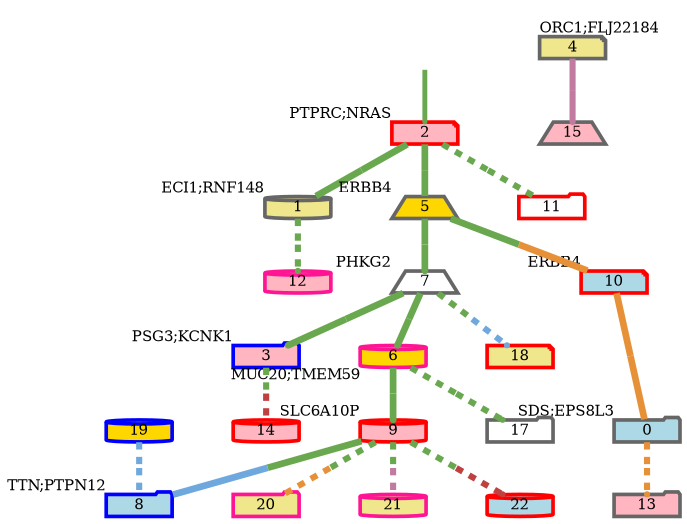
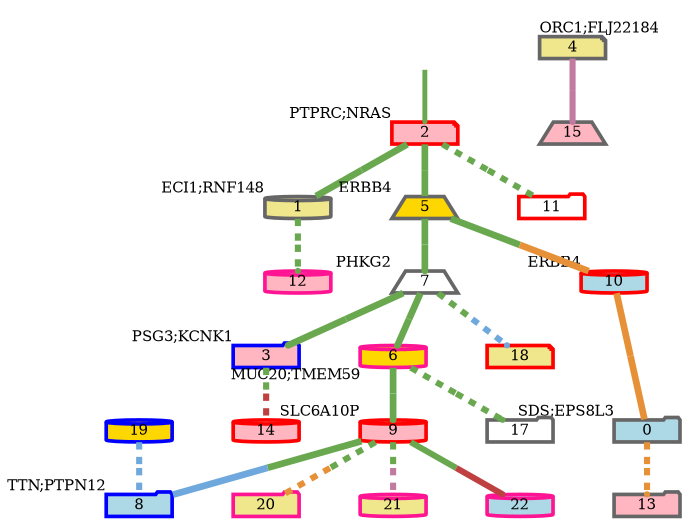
node "10 ERBB4": shape note -> cylinder
edge "9 SLC6A10P" -> "22": style dashed -> solid
node "22": color red -> deeppink
